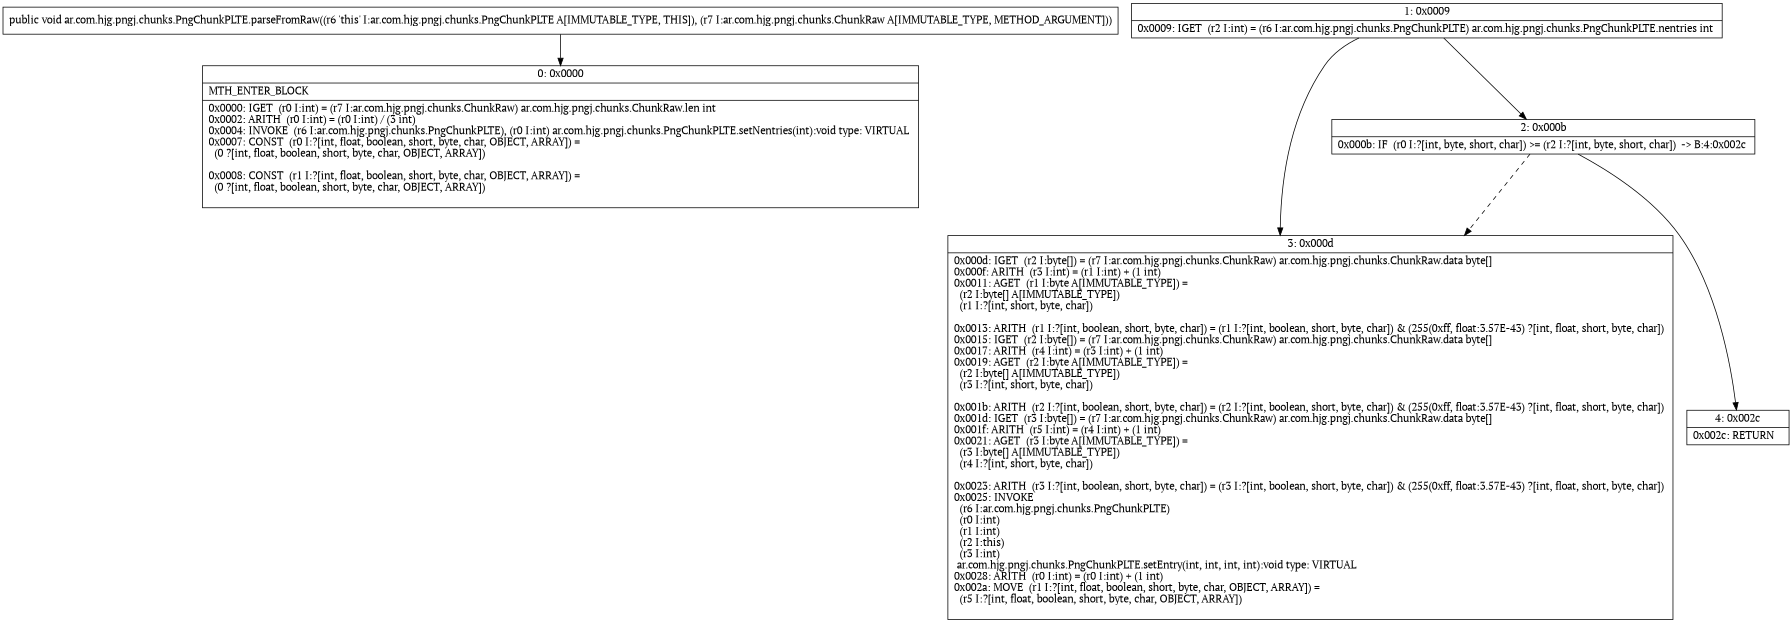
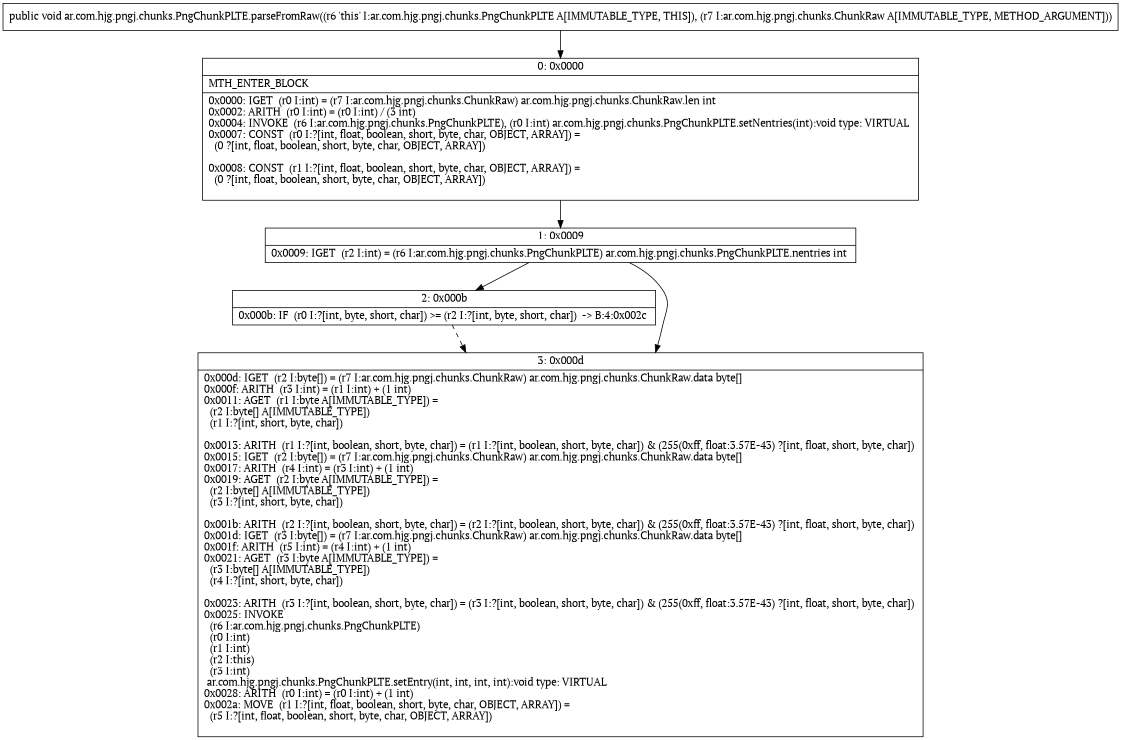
edge "0: 0x0000" -> "1: 0x0009": added
node "4: 0x002c": removed
